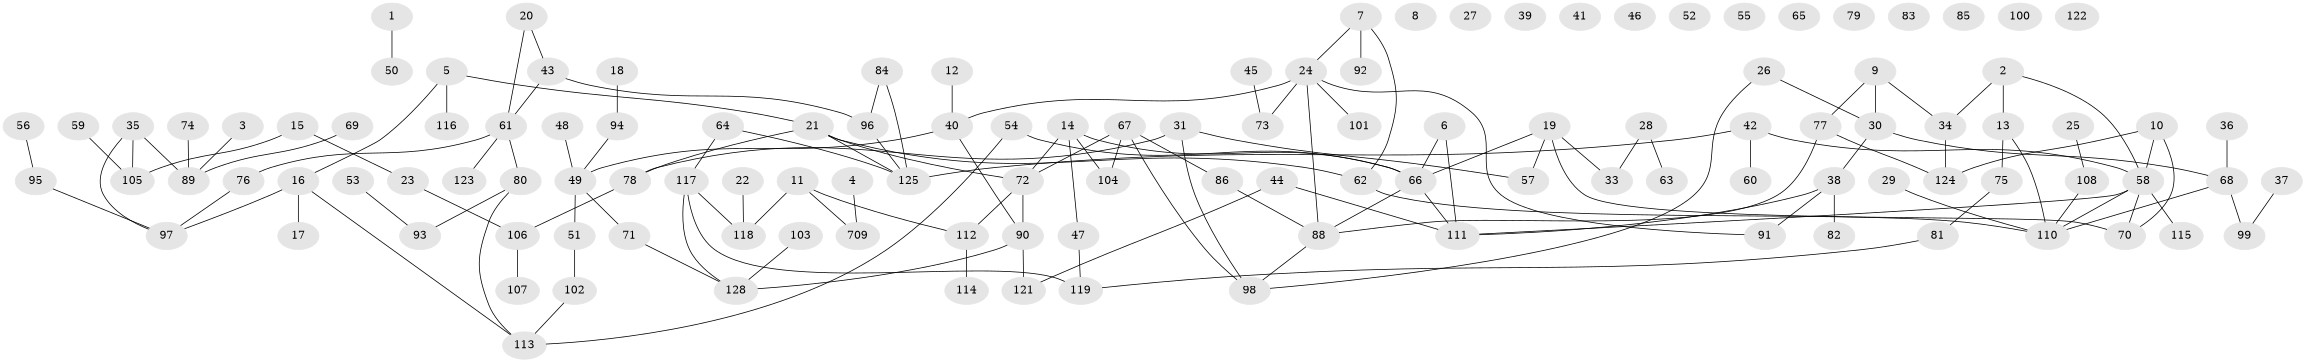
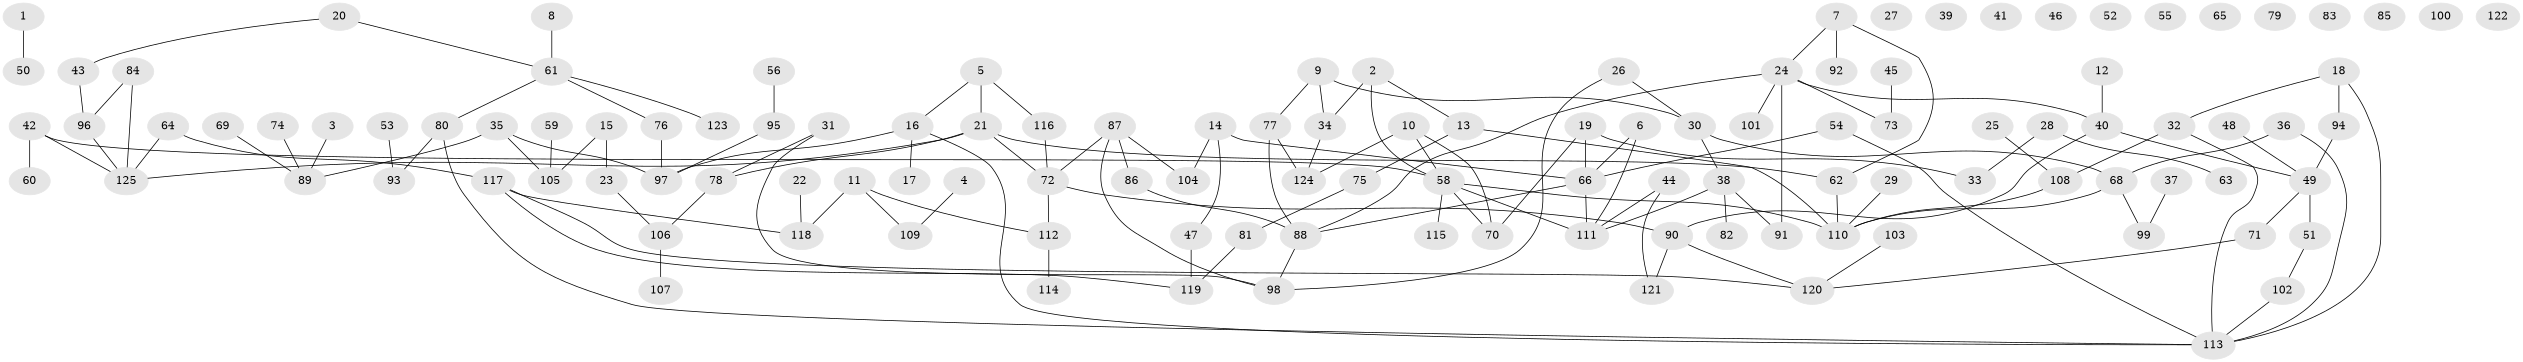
edge "43" -- "61": now "8" -- "61"
node "67": label "67" -> "87"
node "32": added
edge "14" -- "72": now "116" -- "72"
node "57": removed
node "709": label "709" -> "109"
edge "18" -- "113": added
edge "36" -- "113": added
node "128": label "128" -> "120"
